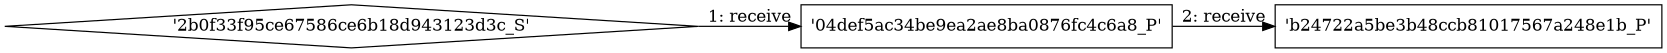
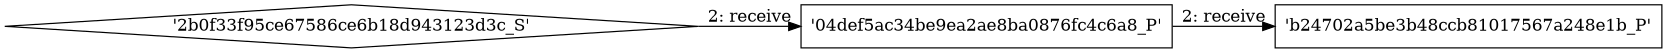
edge "'2b0f33f95ce67586ce6b18d943123d3c_S'" -> "'04def5ac34be9ea2ae8ba0876fc4c6a8_P'": label "1: receive" -> "2: receive"
node "'b24722a5be3b48ccb81017567a248e1b_P'": label "'b24722a5be3b48ccb81017567a248e1b_P'" -> "'b24702a5be3b48ccb81017567a248e1b_P'"
